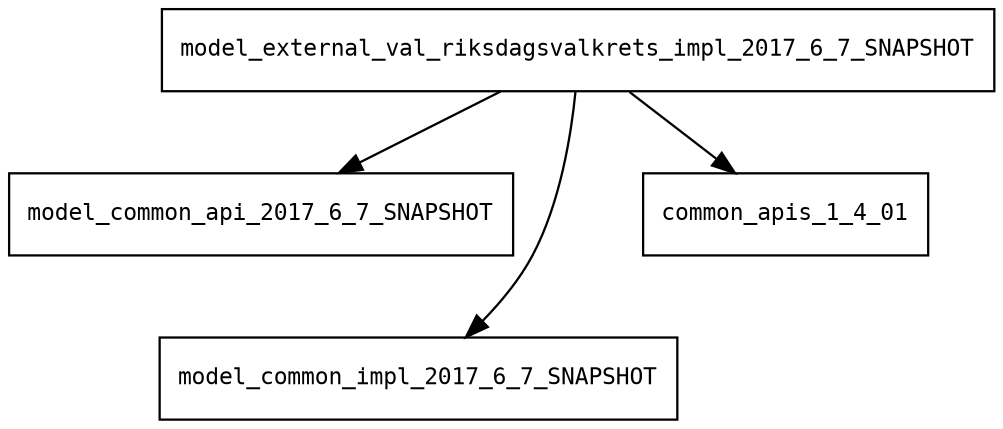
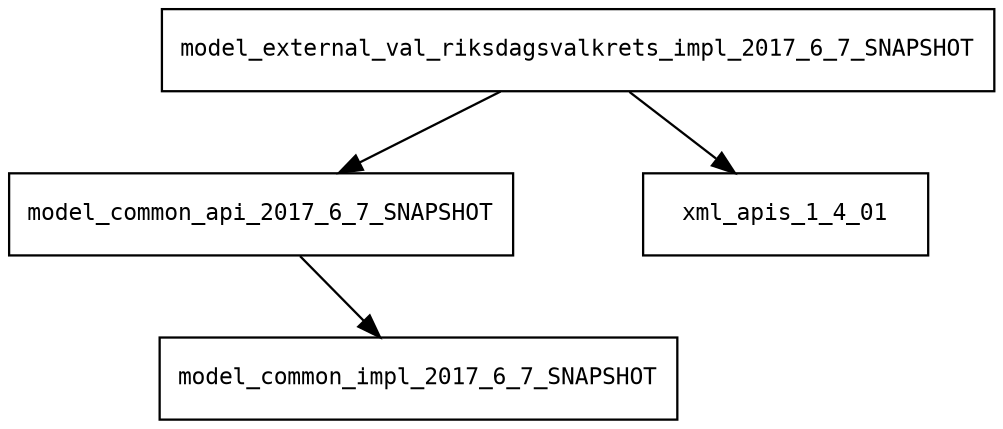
node "common_apis_1_4_01": label "common_apis_1_4_01" -> "xml_apis_1_4_01"
edge "model_external_val_riksdagsvalkrets_impl_2017_6_7_SNAPSHOT" -> "model_common_impl_2017_6_7_SNAPSHOT": now "model_common_api_2017_6_7_SNAPSHOT" -> "model_common_impl_2017_6_7_SNAPSHOT"
